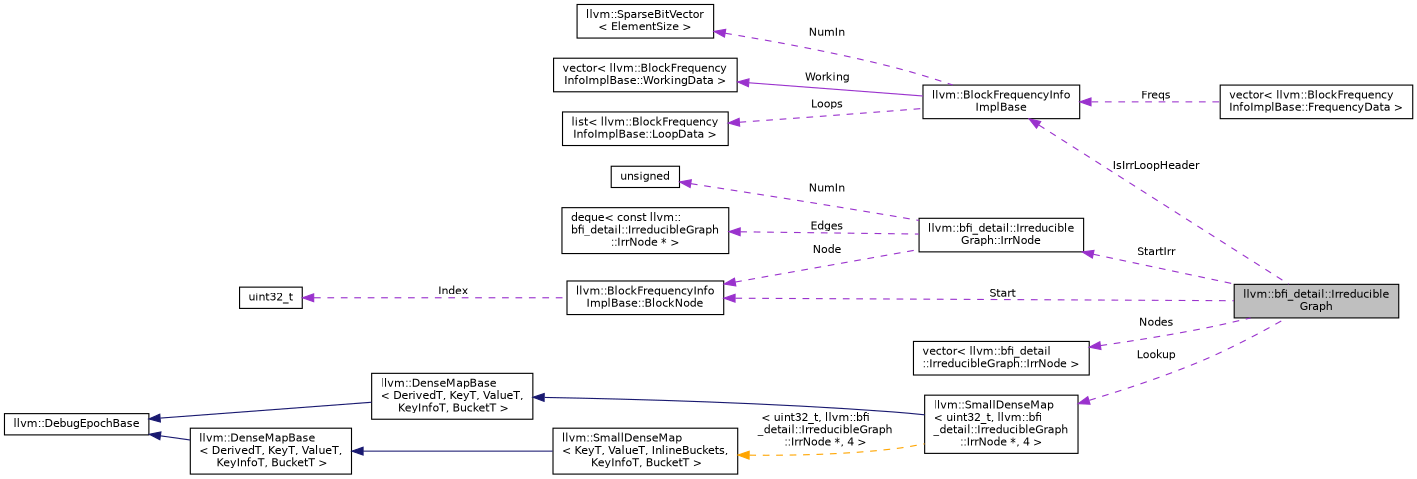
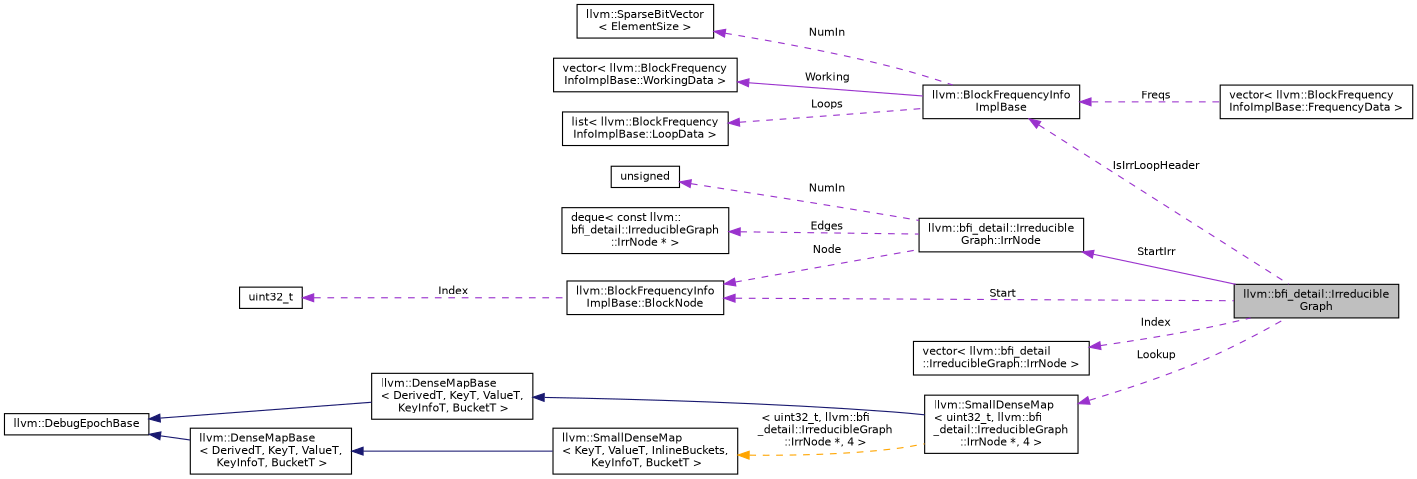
edge "llvm::bfi_detail::Irreducible Graph" -> "llvm::bfi_detail::Irreducible Graph::IrrNode": style dashed -> solid
edge "llvm::bfi_detail::Irreducible Graph" -> "vector< llvm::bfi_detail ::IrreducibleGraph::IrrNode >": label " Nodes" -> " Index"
